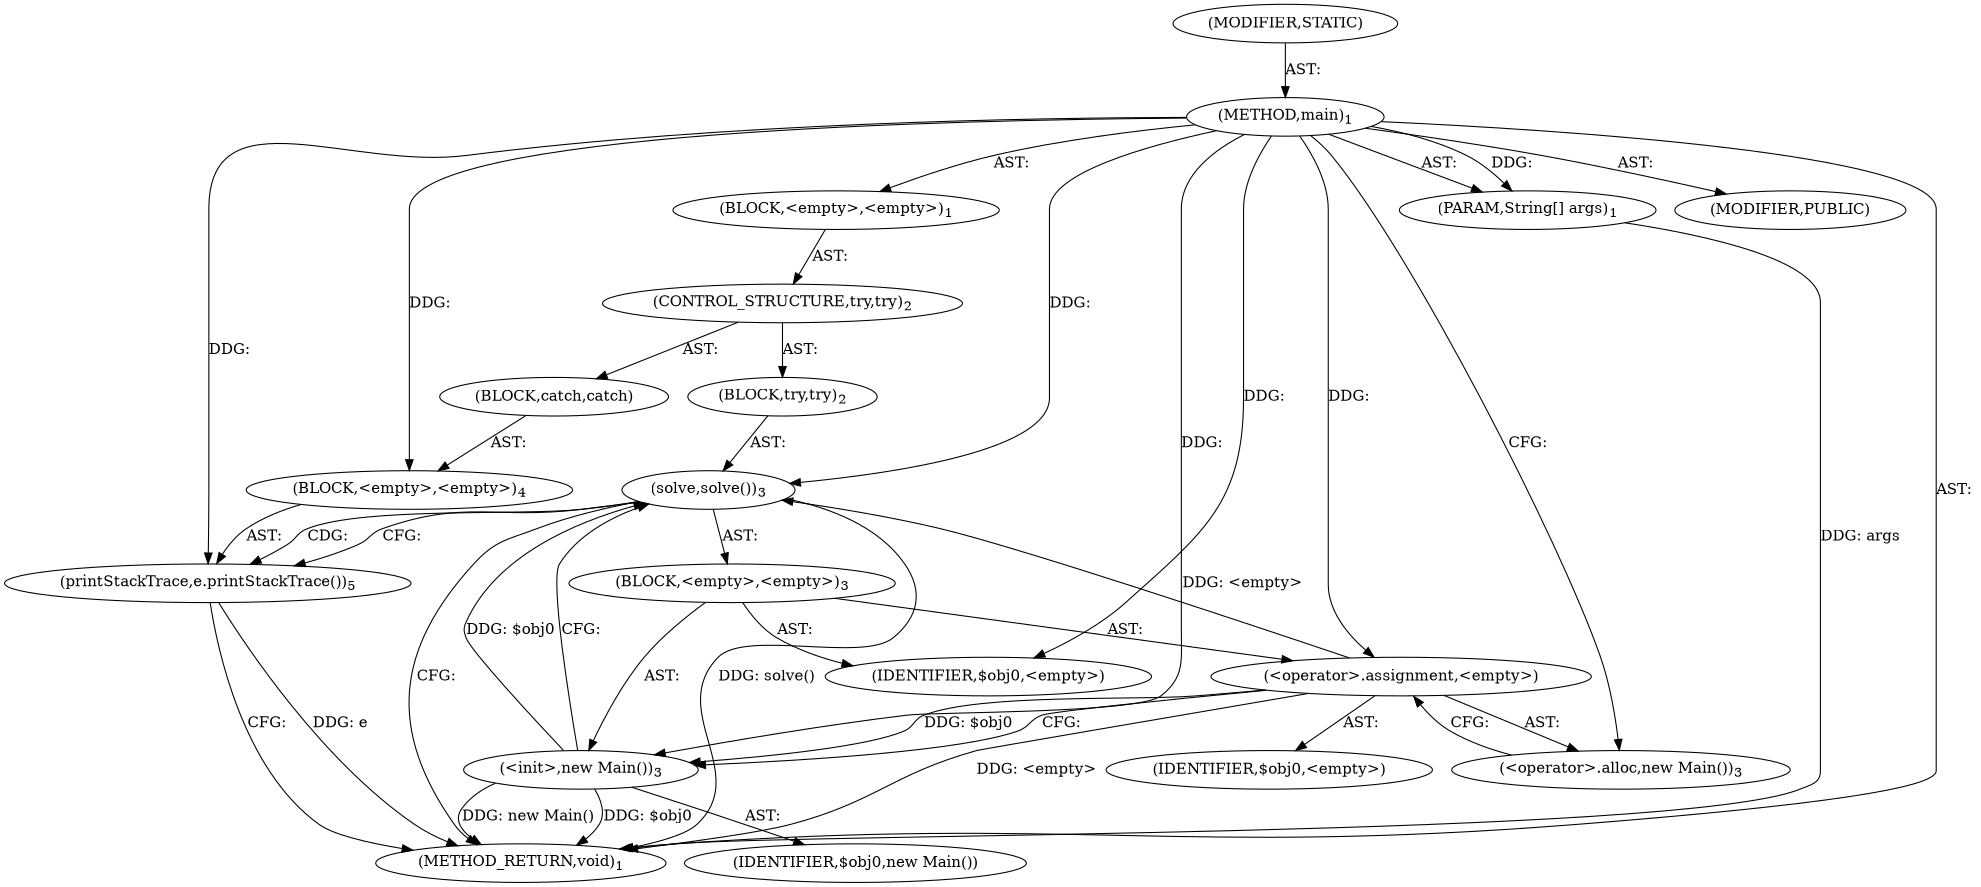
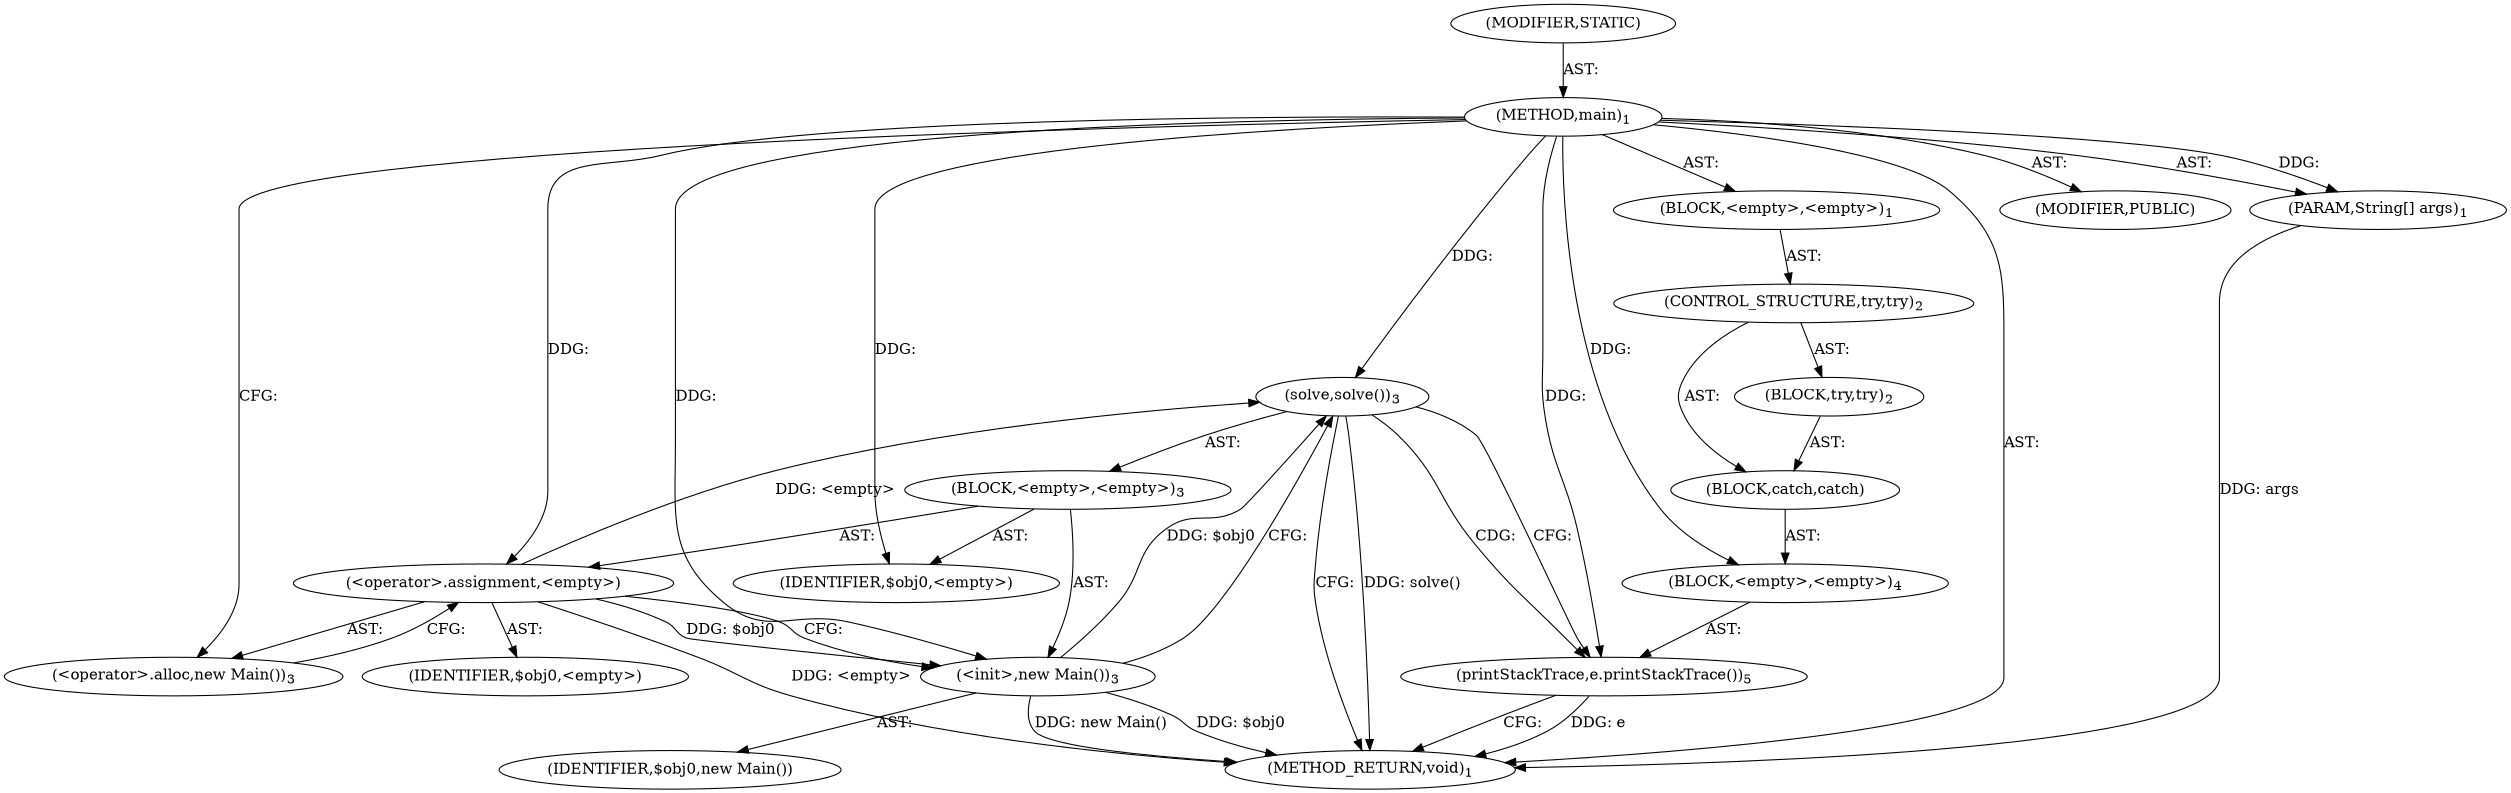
edge "(BLOCK,try,try)" -> "(solve,solve())": now "(BLOCK,try,try)" -> "(BLOCK,catch,catch)"
